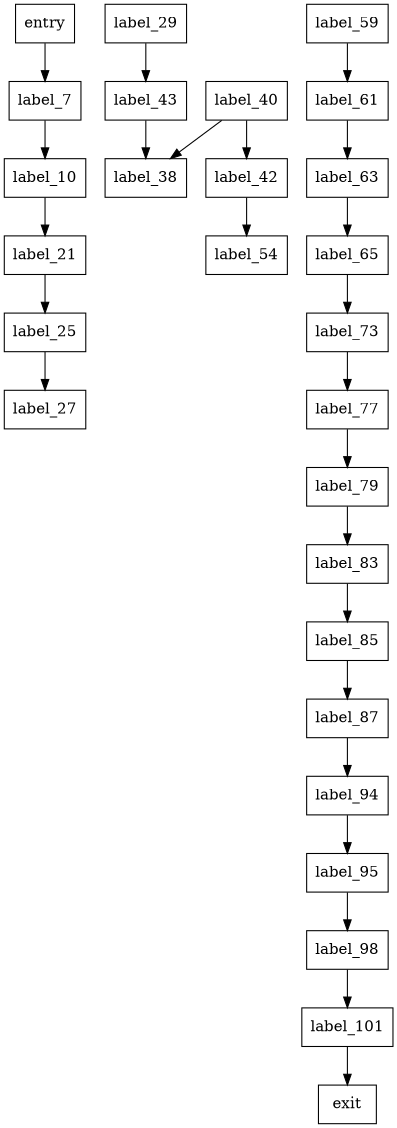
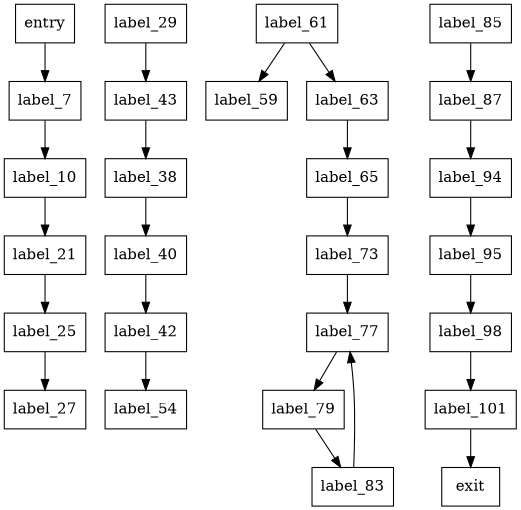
edge "label_59" -> "label_61": reversed
edge "label_40" -> "label_38": reversed
edge "label_83" -> "label_85": now "label_83" -> "label_77"
